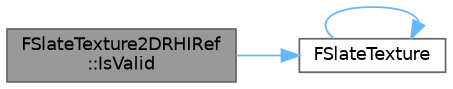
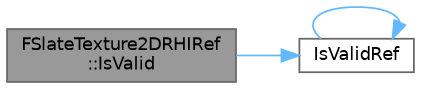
node "FSlateTexture": label "FSlateTexture" -> "IsValidRef"
